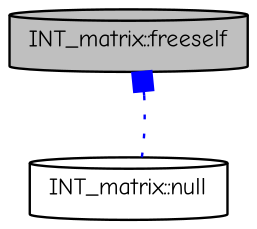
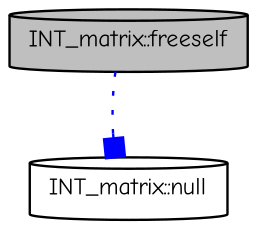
edge "INT_matrix::null" -> "INT_matrix::freeself": reversed
